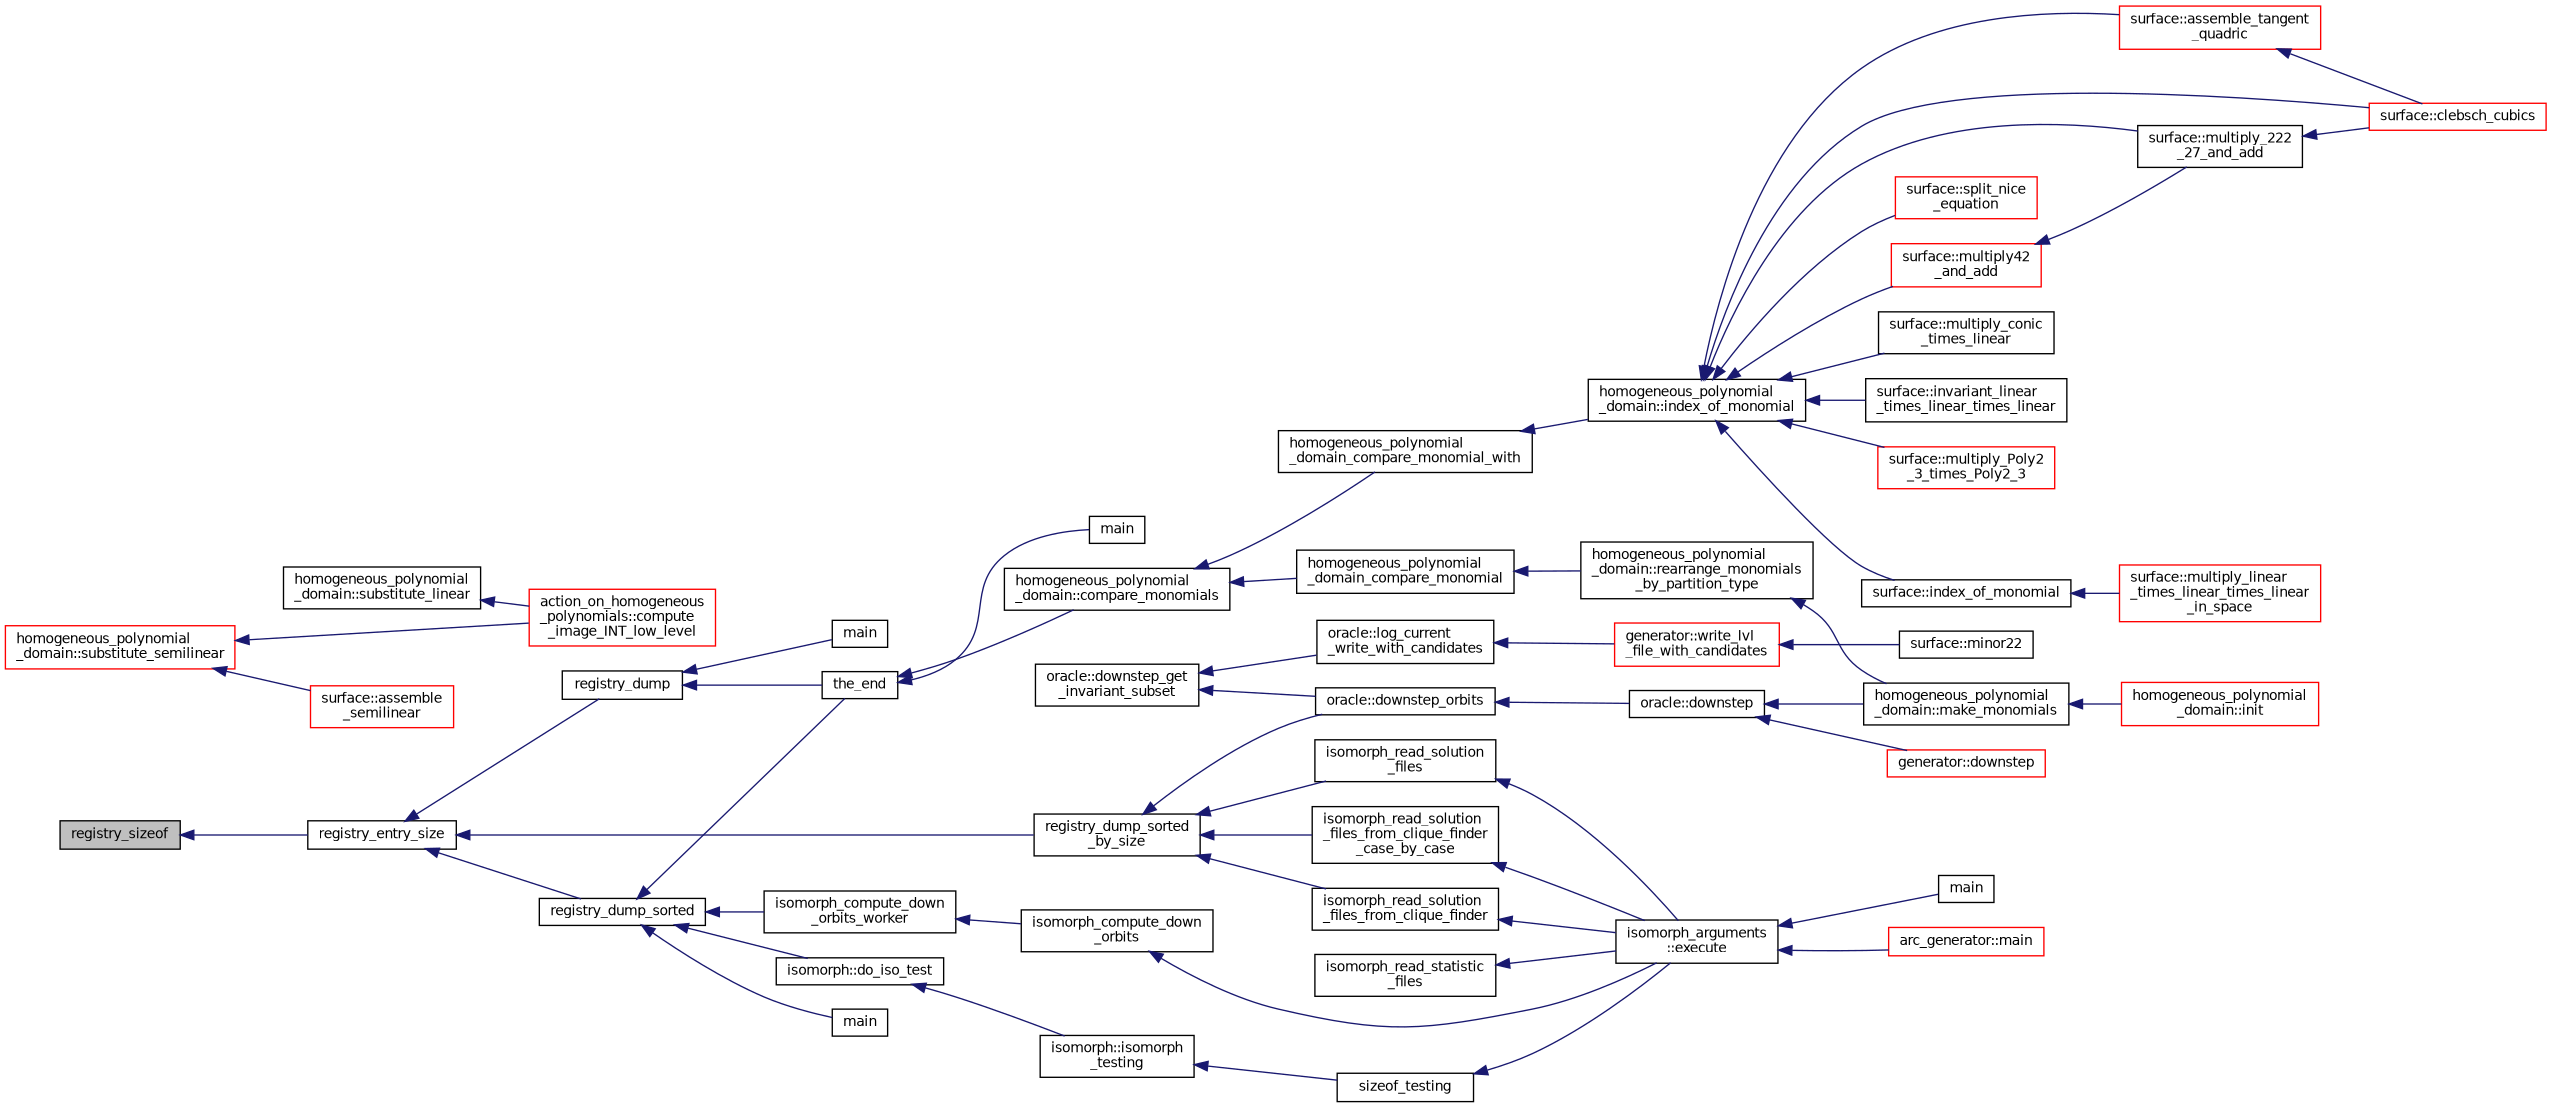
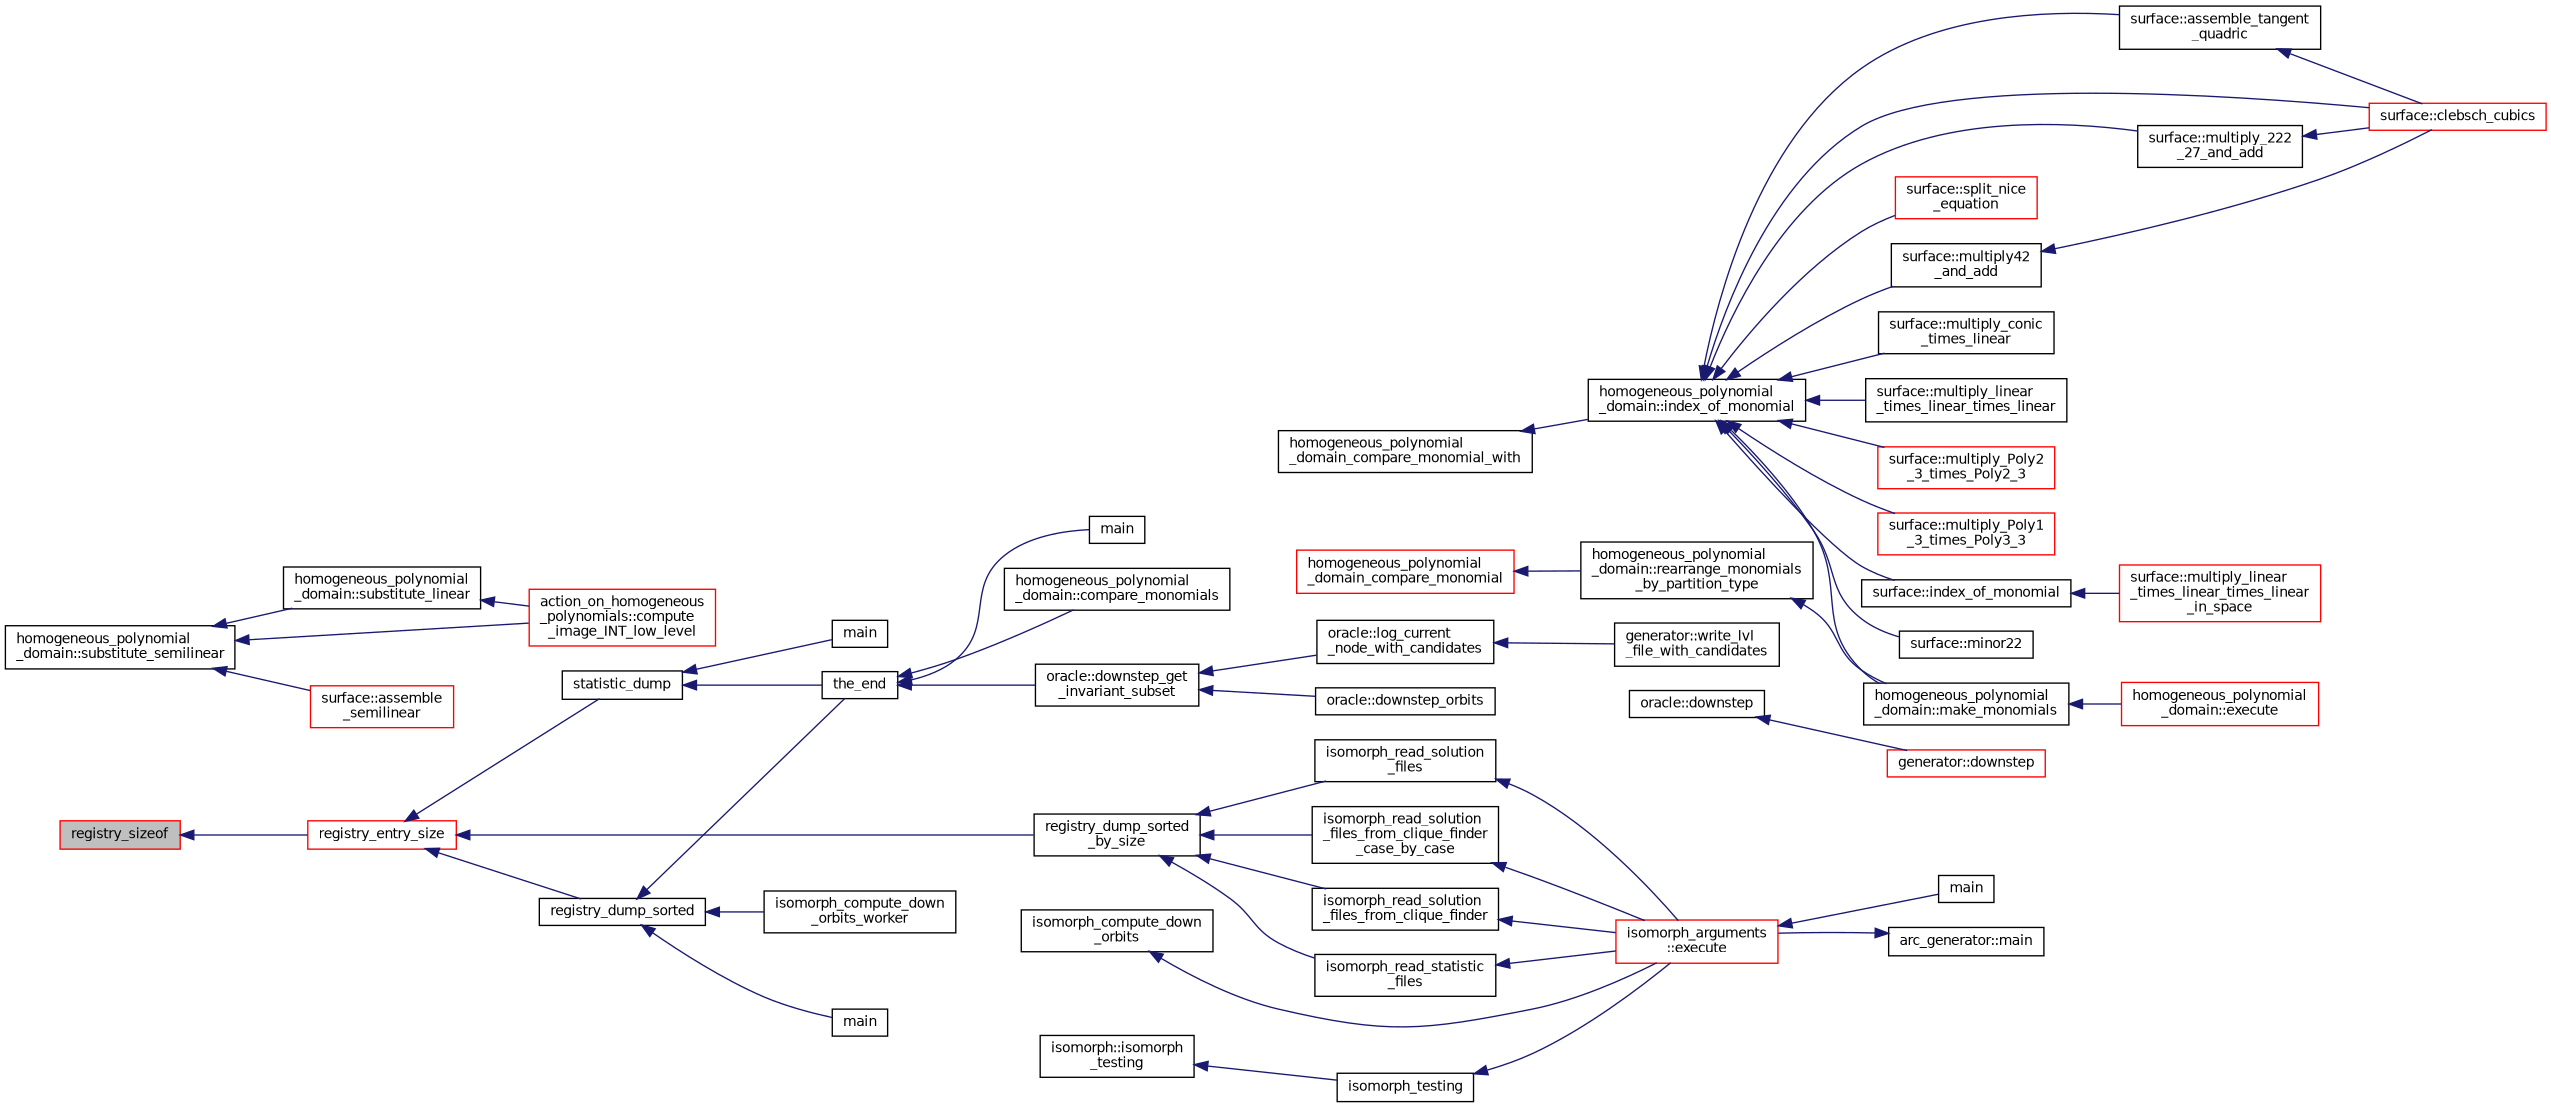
node "surface::assemble_tangent _quadric": color red -> black
edge "surface::multiply_222 _27_and_add" -> "surface::multiply42 _and_add": now "surface::clebsch_cubics" -> "surface::multiply42 _and_add"
node "surface::multiply42 _and_add": color red -> black
node "surface::invariant_linear _times_linear_times_linear": label "surface::invariant_linear _times_linear_times_linear" -> "surface::multiply_linear _times_linear_times_linear"
edge "homogeneous_polynomial _domain_compare_monomial_with" -> "homogeneous_polynomial _domain::compare_monomials": removed
node "surface::multiply_Poly1 _3_times_Poly3_3": added
node "homogeneous_polynomial _domain_compare_monomial": color black -> red
edge "homogeneous_polynomial _domain_compare_monomial" -> "homogeneous_polynomial _domain::compare_monomials": removed
edge "homogeneous_polynomial _domain::substitute_linear" -> "homogeneous_polynomial _domain::substitute_semilinear": added
node "oracle::log_current _write_with_candidates": label "oracle::log_current _write_with_candidates" -> "oracle::log_current _node_with_candidates"
node "generator::write_lvl _file_with_candidates": color red -> black
edge "surface::minor22" -> "generator::write_lvl _file_with_candidates": now "surface::minor22" -> "homogeneous_polynomial _domain::index_of_monomial"
node "homogeneous_polynomial _domain::substitute_semilinear": color red -> black
node "registry_dump": label "registry_dump" -> "statistic_dump"
edge "oracle::downstep_get _invariant_subset" -> "the_end": added
edge "oracle::downstep" -> "oracle::downstep_orbits": removed
edge "homogeneous_polynomial _domain::make_monomials" -> "oracle::downstep": now "homogeneous_polynomial _domain::make_monomials" -> "homogeneous_polynomial _domain::index_of_monomial"
node "homogeneous_polynomial _domain::init": label "homogeneous_polynomial _domain::init" -> "homogeneous_polynomial _domain::execute"
edge "oracle::downstep_orbits" -> "registry_dump_sorted _by_size": now "isomorph_read_statistic _files" -> "registry_dump_sorted _by_size"
node "registry_sizeof": color black -> red
node "registry_entry_size": color black -> red
edge "isomorph_compute_down _orbits" -> "isomorph_compute_down _orbits_worker": removed
node "isomorph_arguments ::execute": color black -> red
node "arc_generator::main": color red -> black
edge "arc_generator::main" -> "isomorph_arguments ::execute": reversed
node "isomorph::do_iso_test": removed
node "sizeof_testing": label "sizeof_testing" -> "isomorph_testing"
